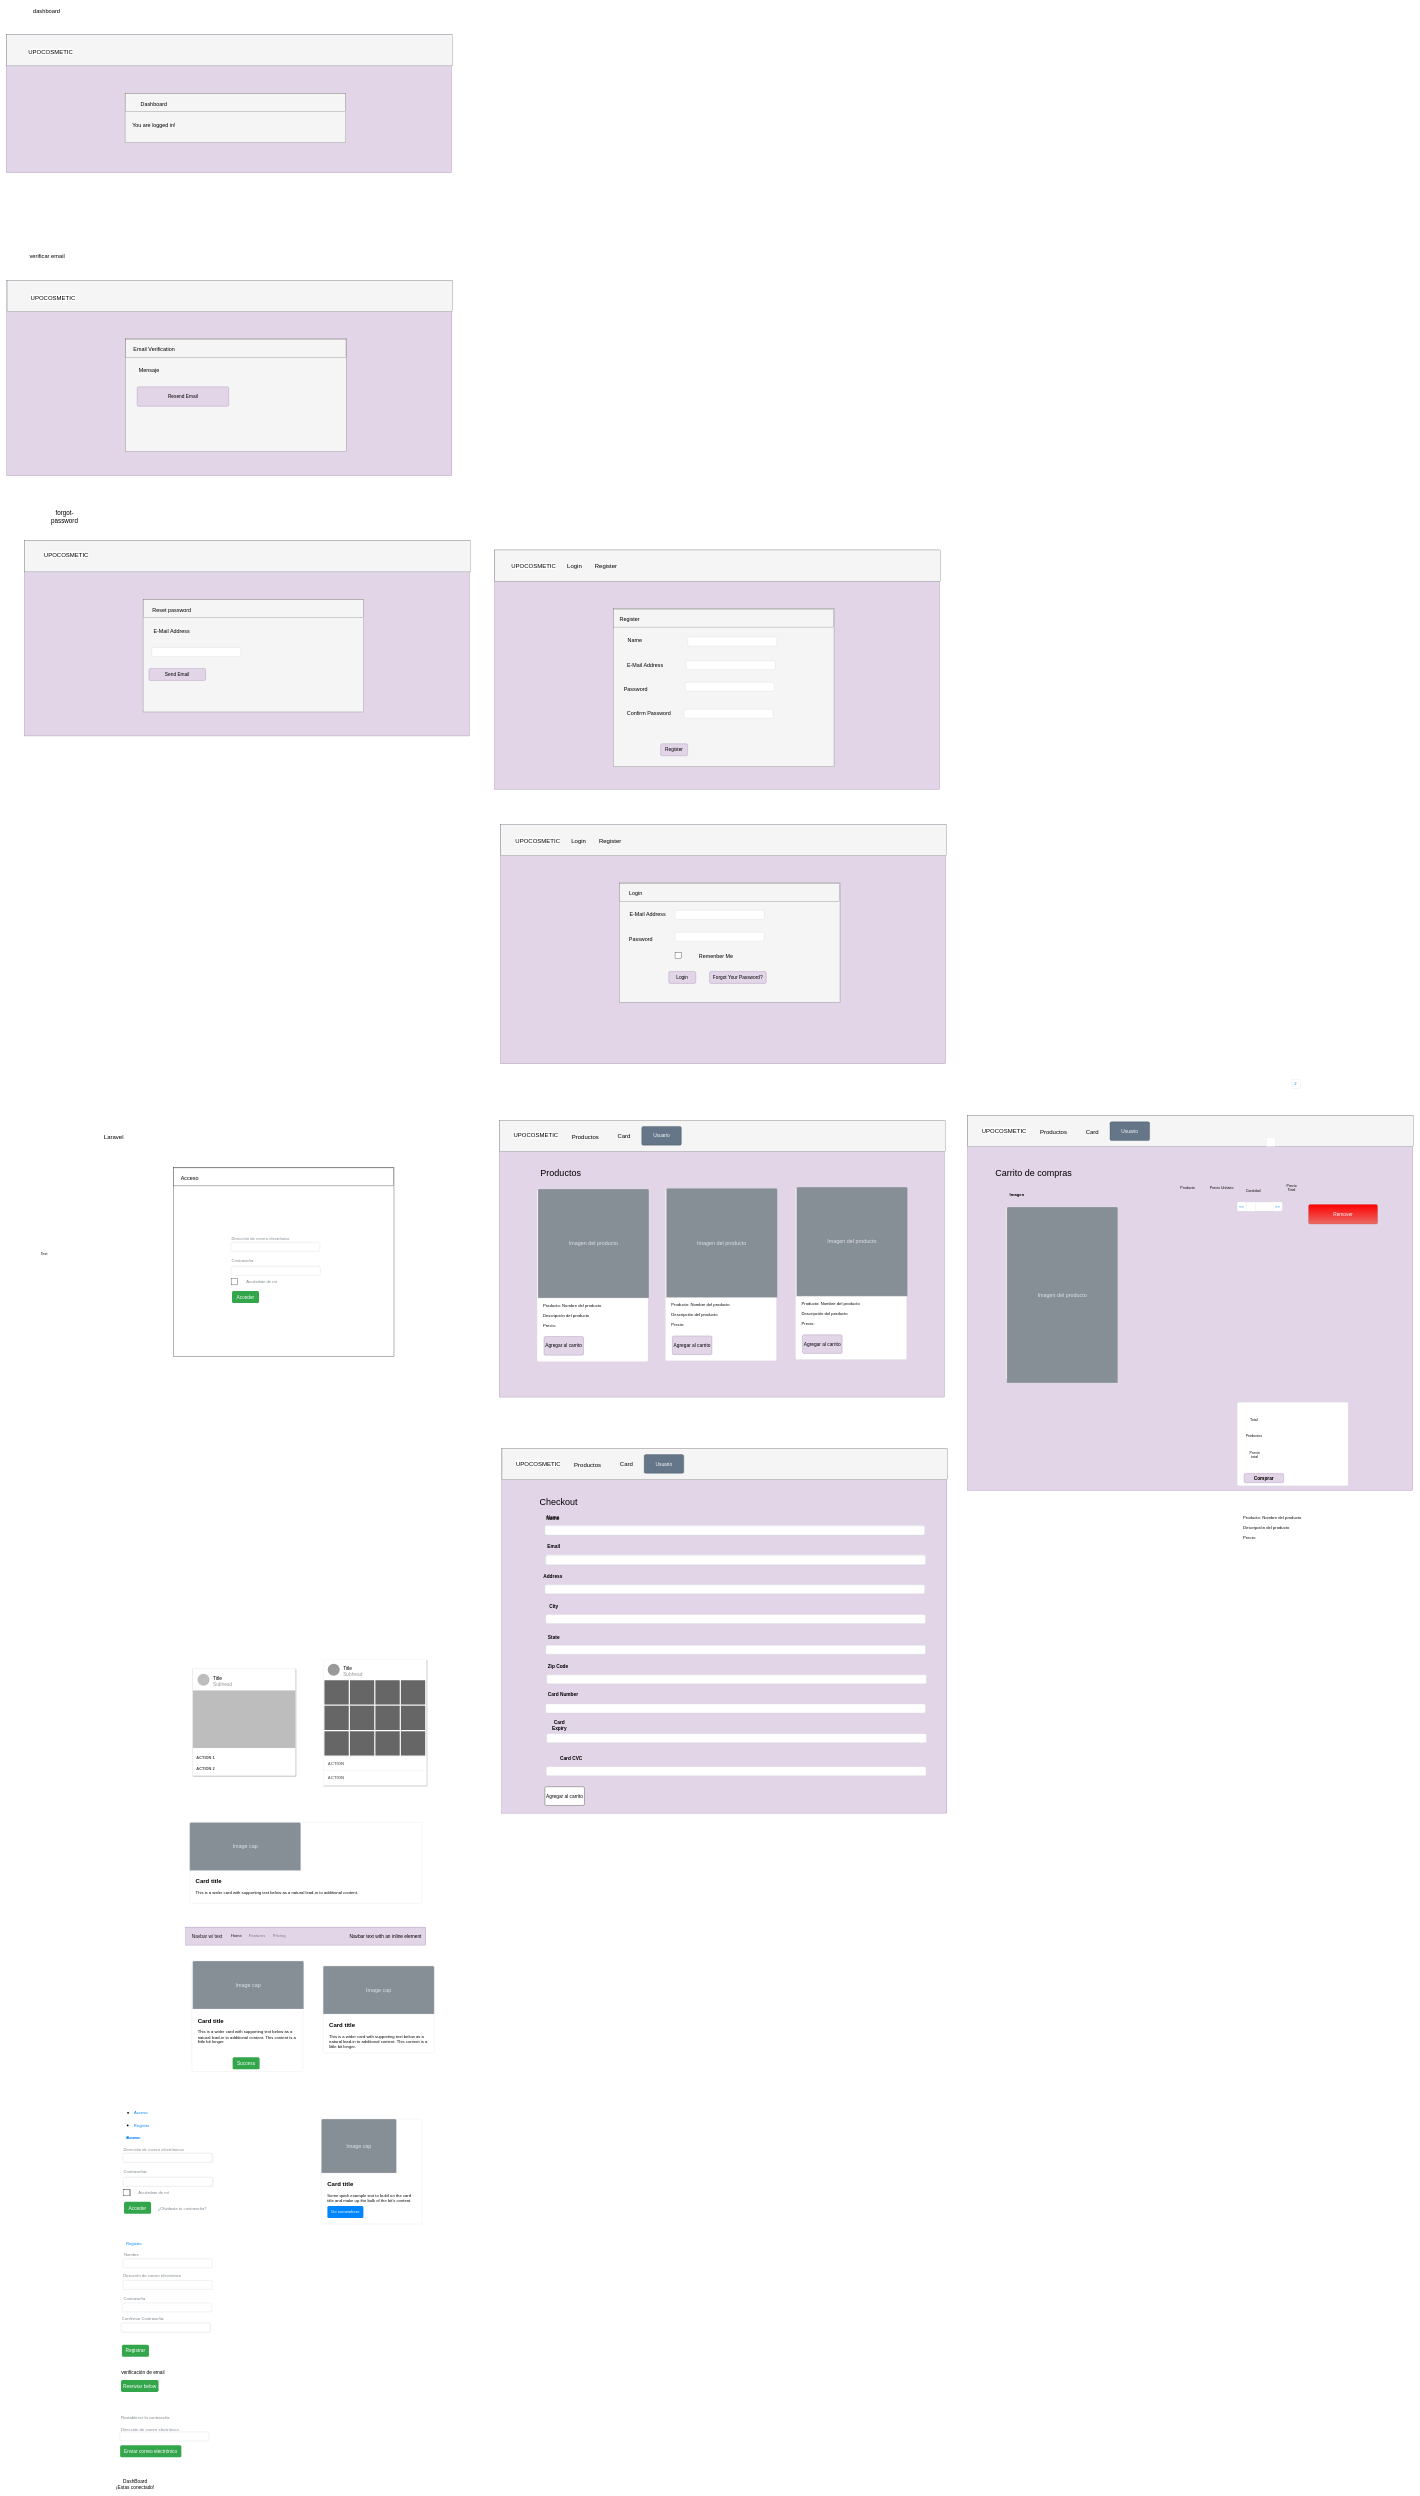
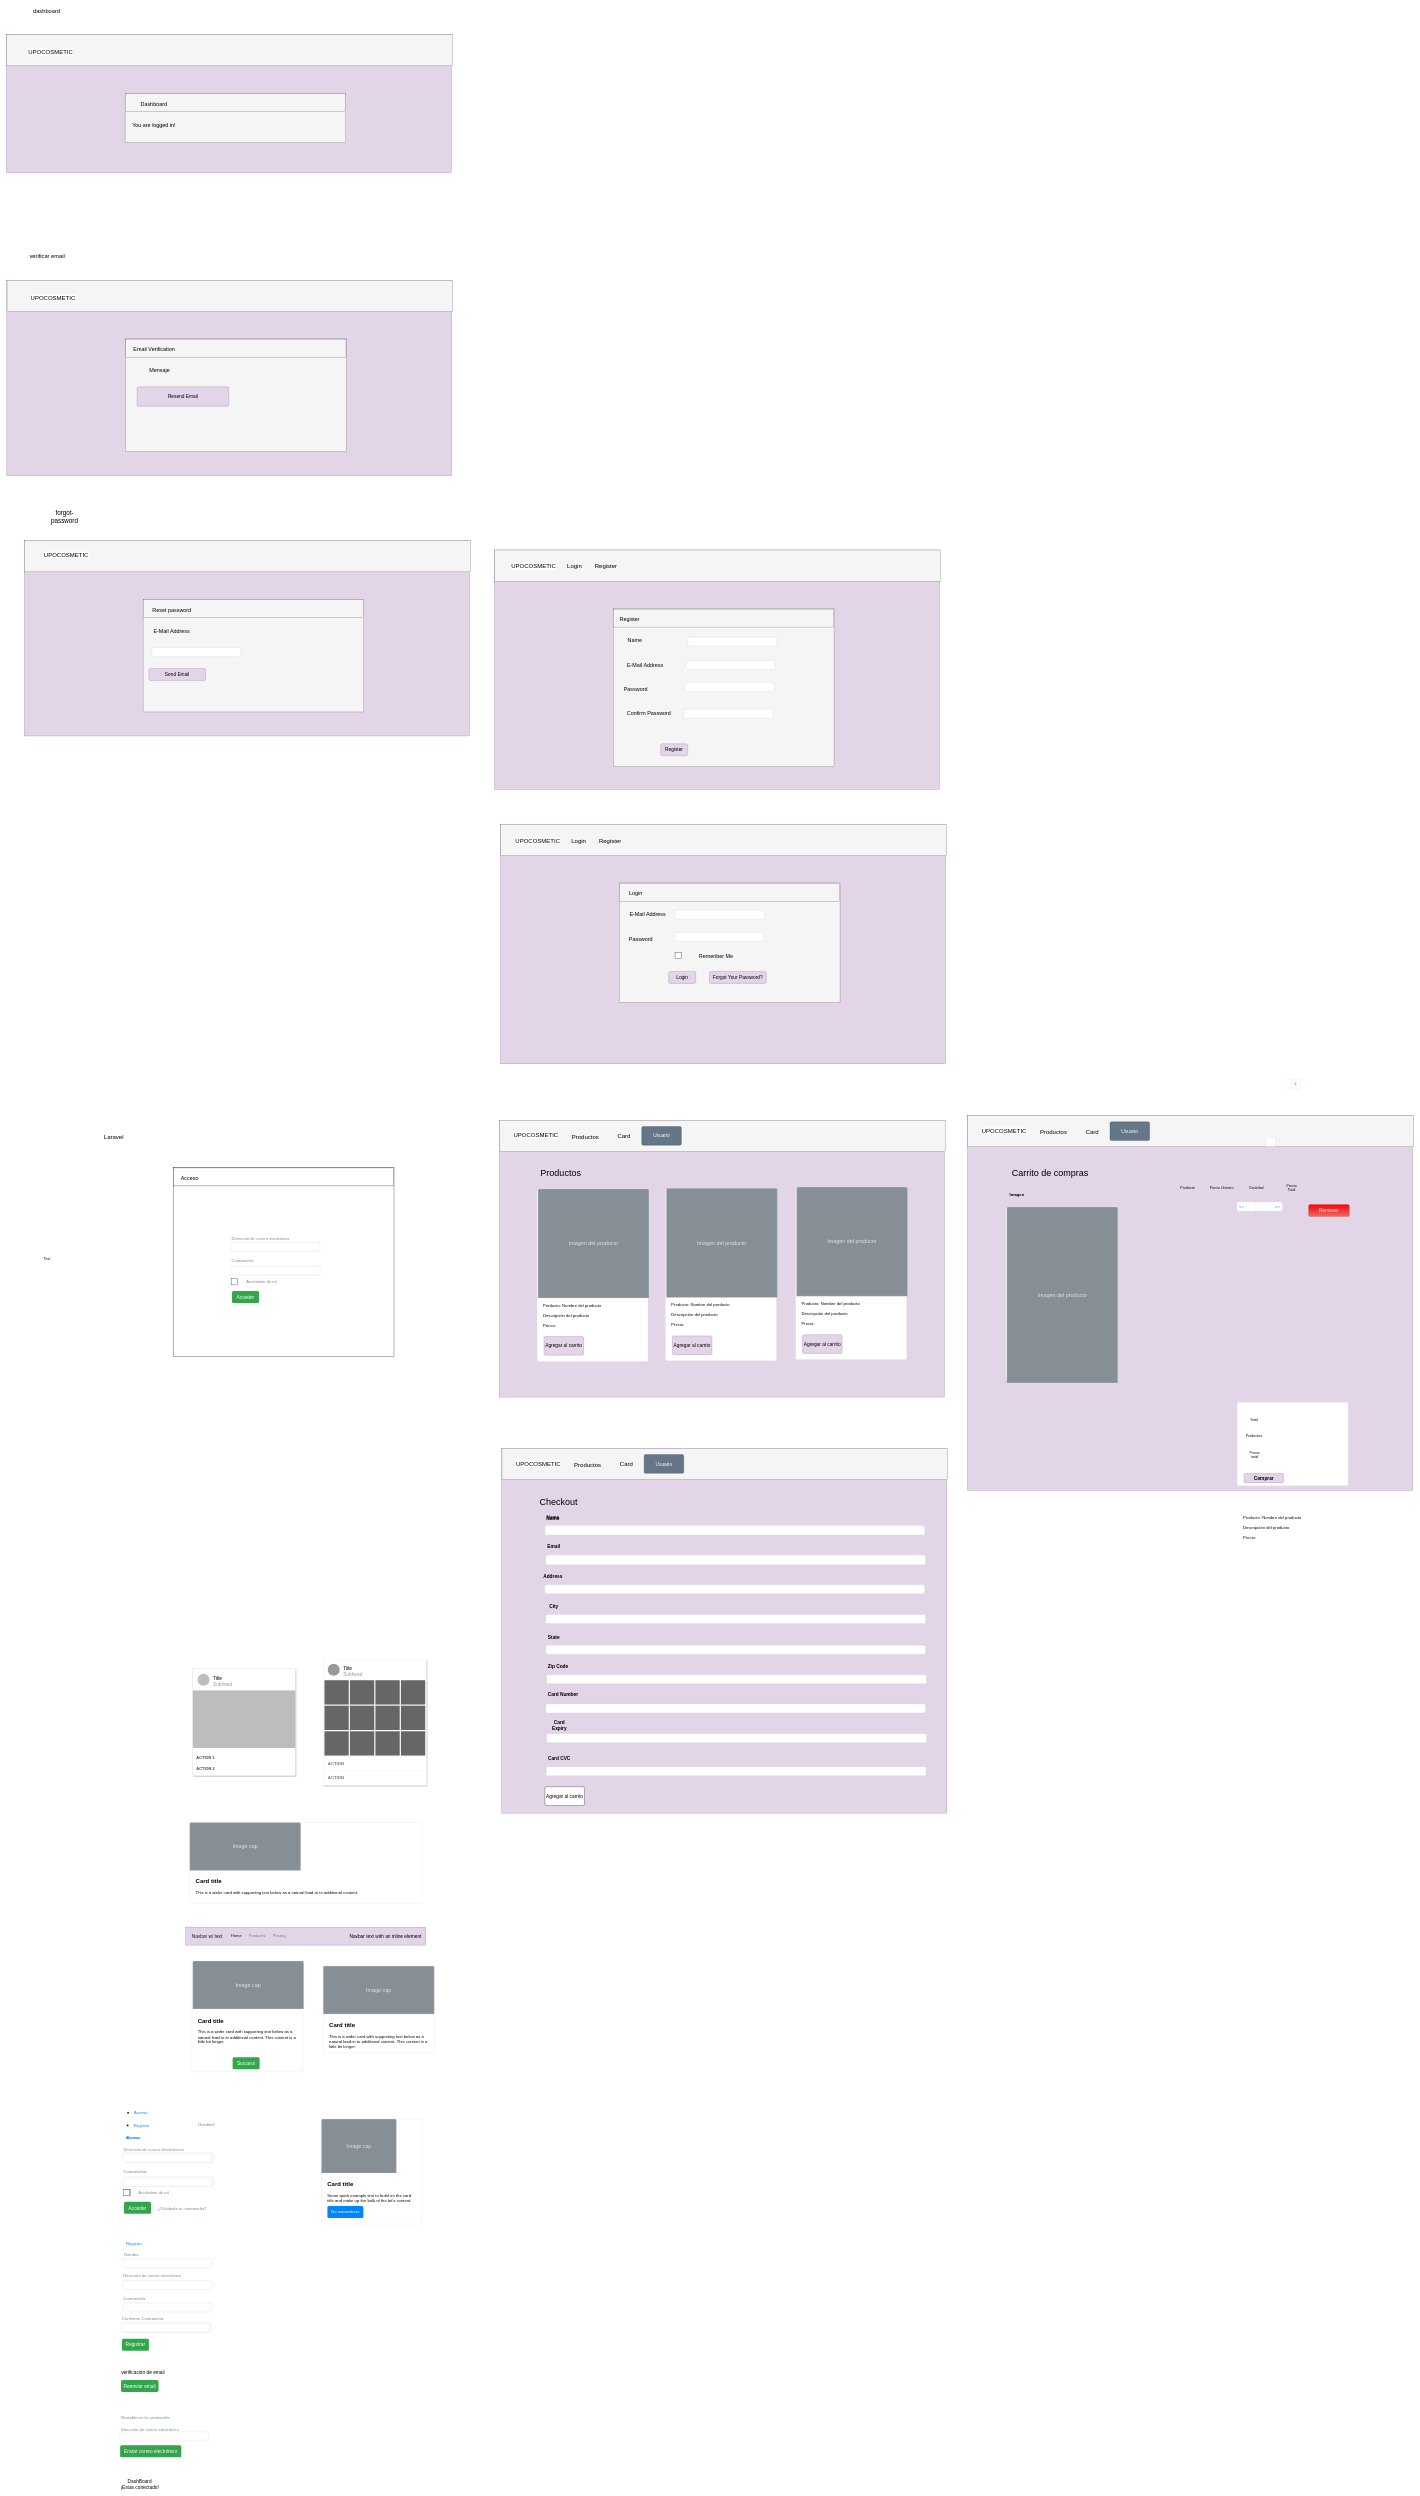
node "Mensaje": moved (149, 370) -> (160, 370)
node "Carrito de compras": moved (1034, 1172) -> (1050, 1172)
node "Cantidad": moved (1254, 1191) -> (1257, 1188)
node "Remover": size 69x20 -> 41x12
node "Text": moved (44, 1254) -> (47, 1258)
node "Card CVC": moved (571, 1758) -> (559, 1758)
node "Disabled": added
node "Registrar": moved (135, 2351) -> (135, 2345)
node "Reenviar below": label "Reenviar below" -> "Reenviar email"
node "DashBoard ¡Estas conectado!": moved (135, 2485) -> (140, 2485)
